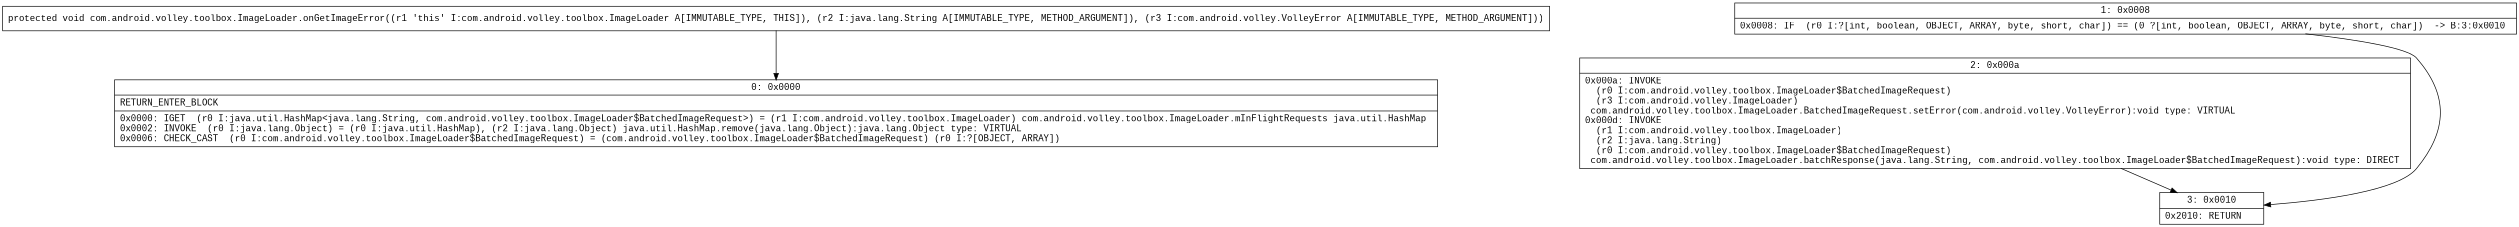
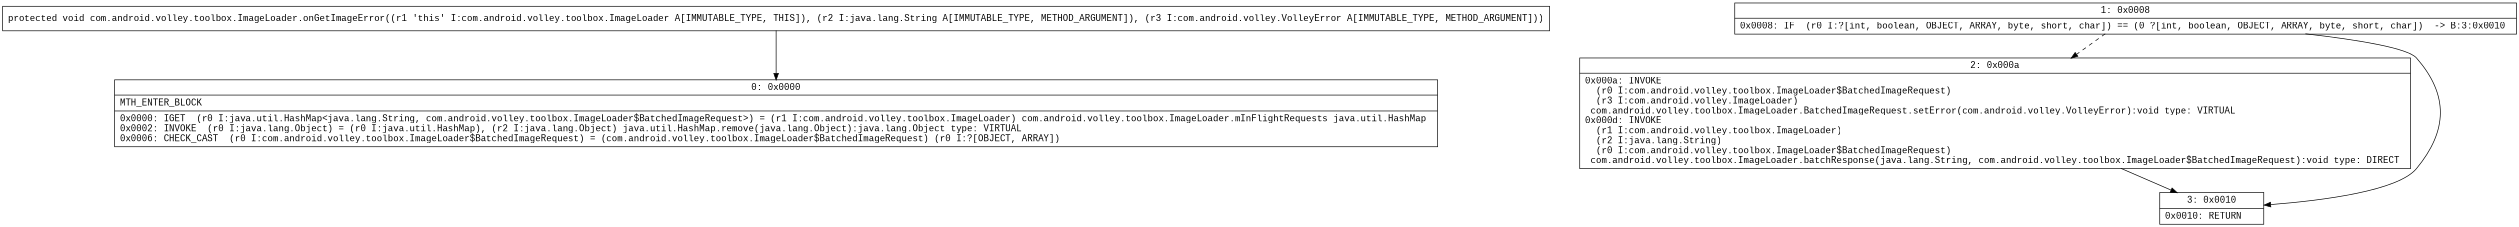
edge "1: 0x0008" -> "2: 0x000a": added
node "0: 0x0000": text "RETURN_ENTER_BLOCK" -> "MTH_ENTER_BLOCK"
node "3: 0x0010": text "0x2010: RETURN" -> "0x0010: RETURN"
